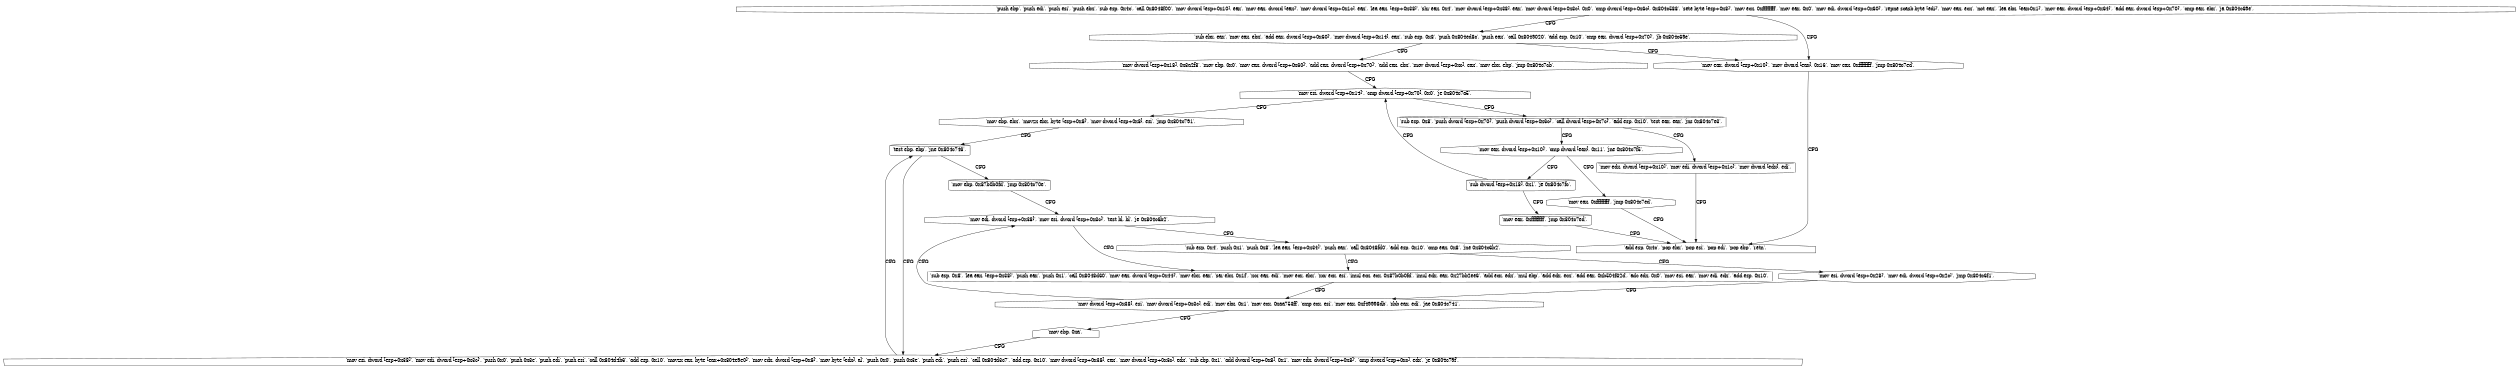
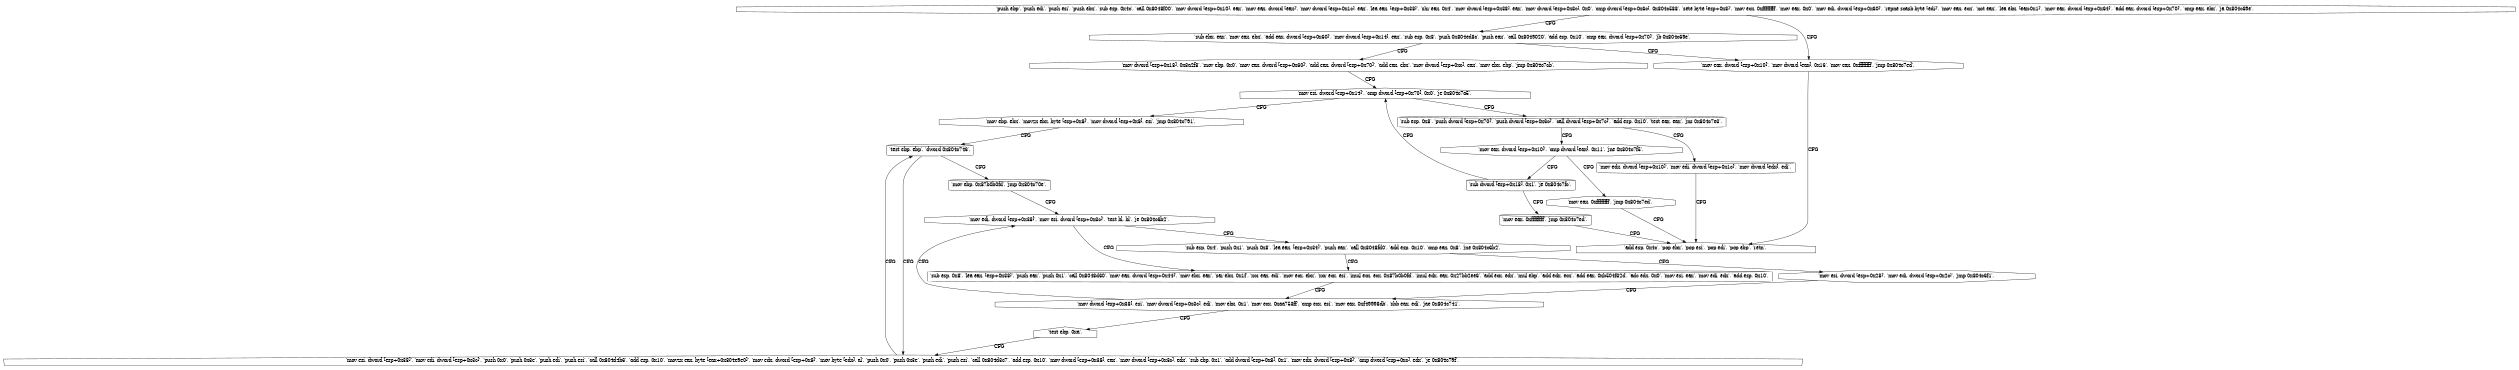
node "'test ebp, ebp', 'jne 0x804c746',": label "'test ebp, ebp', 'jne 0x804c746'," -> "'test ebp, ebp', 'dword 0x804c746',"
node "'mov ebp, 0xa',": label "'mov ebp, 0xa'," -> "'test ebp, 0xa',"
